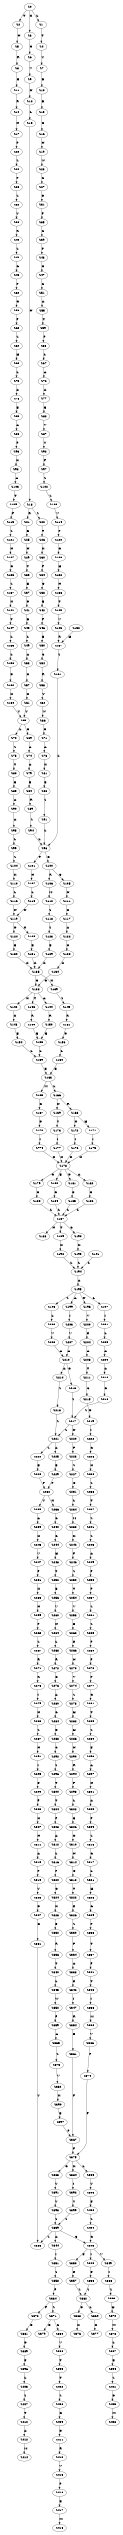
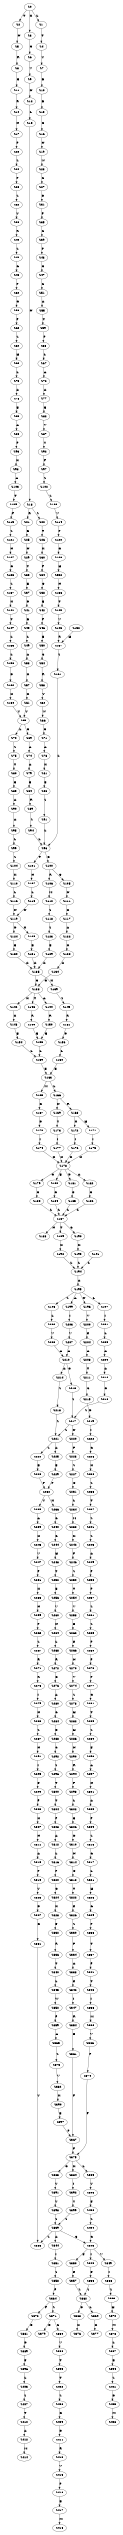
node "S132": label "S132" -> "S532"
node "S774": label "S774" -> "S174"
